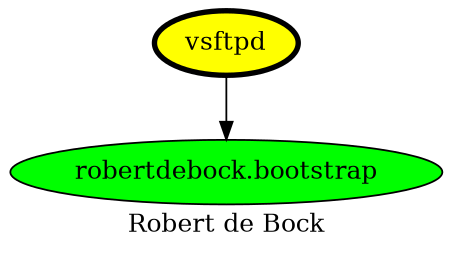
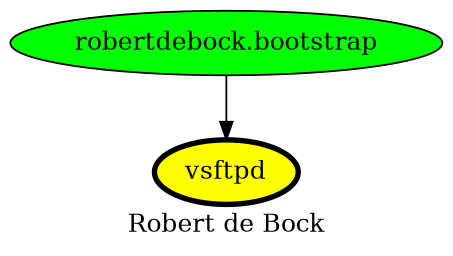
edge "vsftpd" -> "robertdebock.bootstrap": reversed
